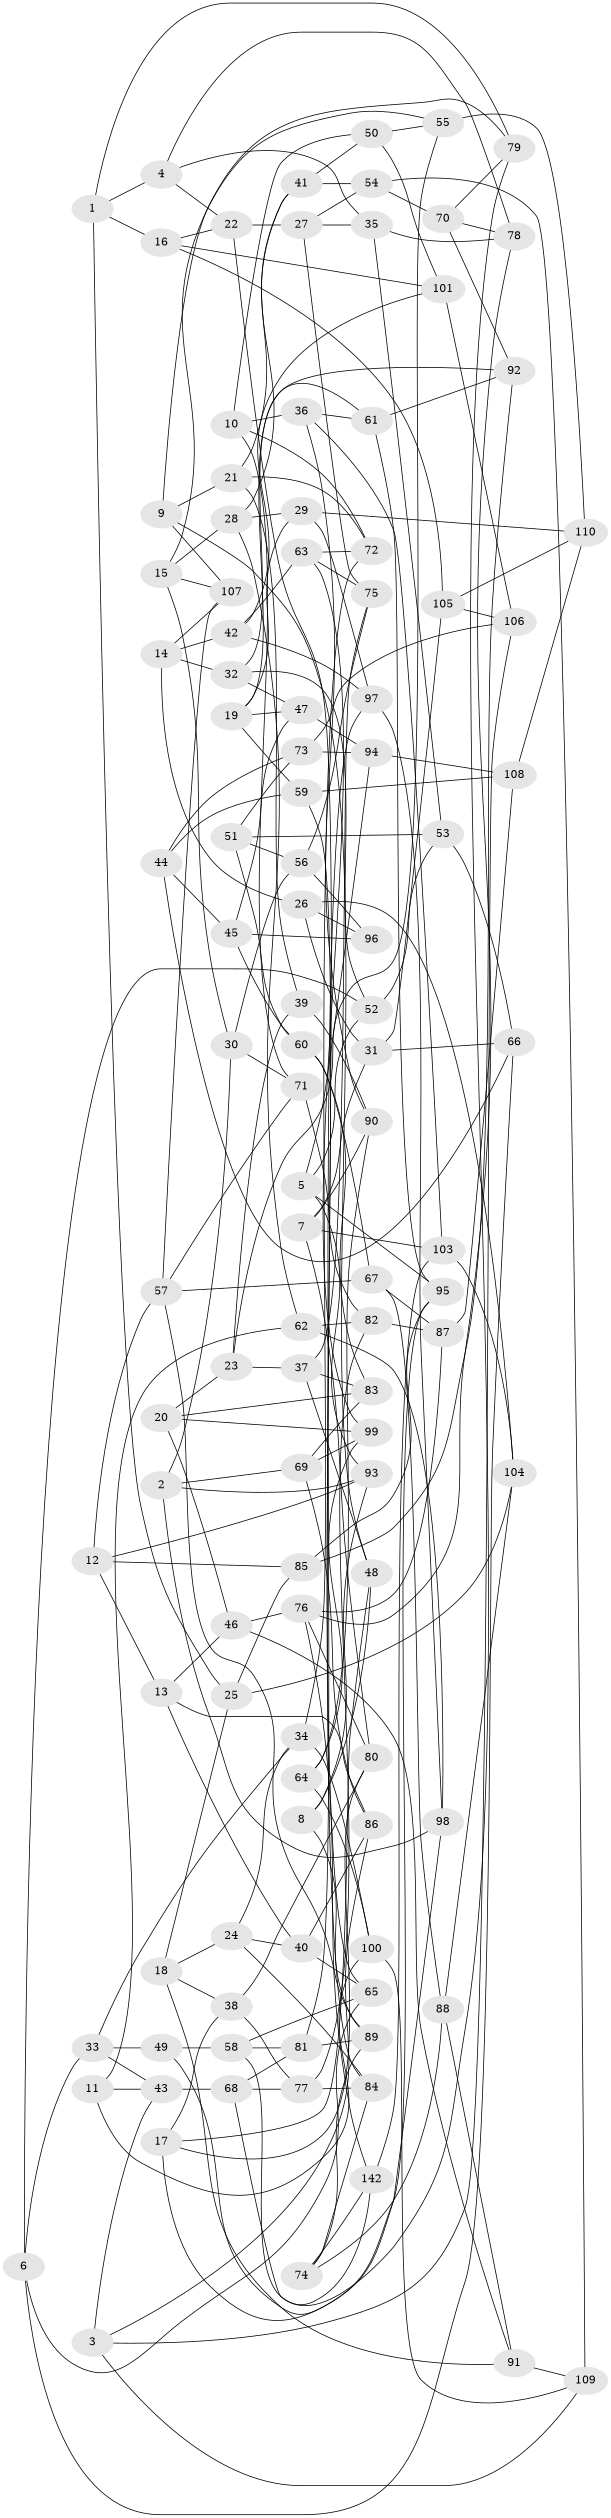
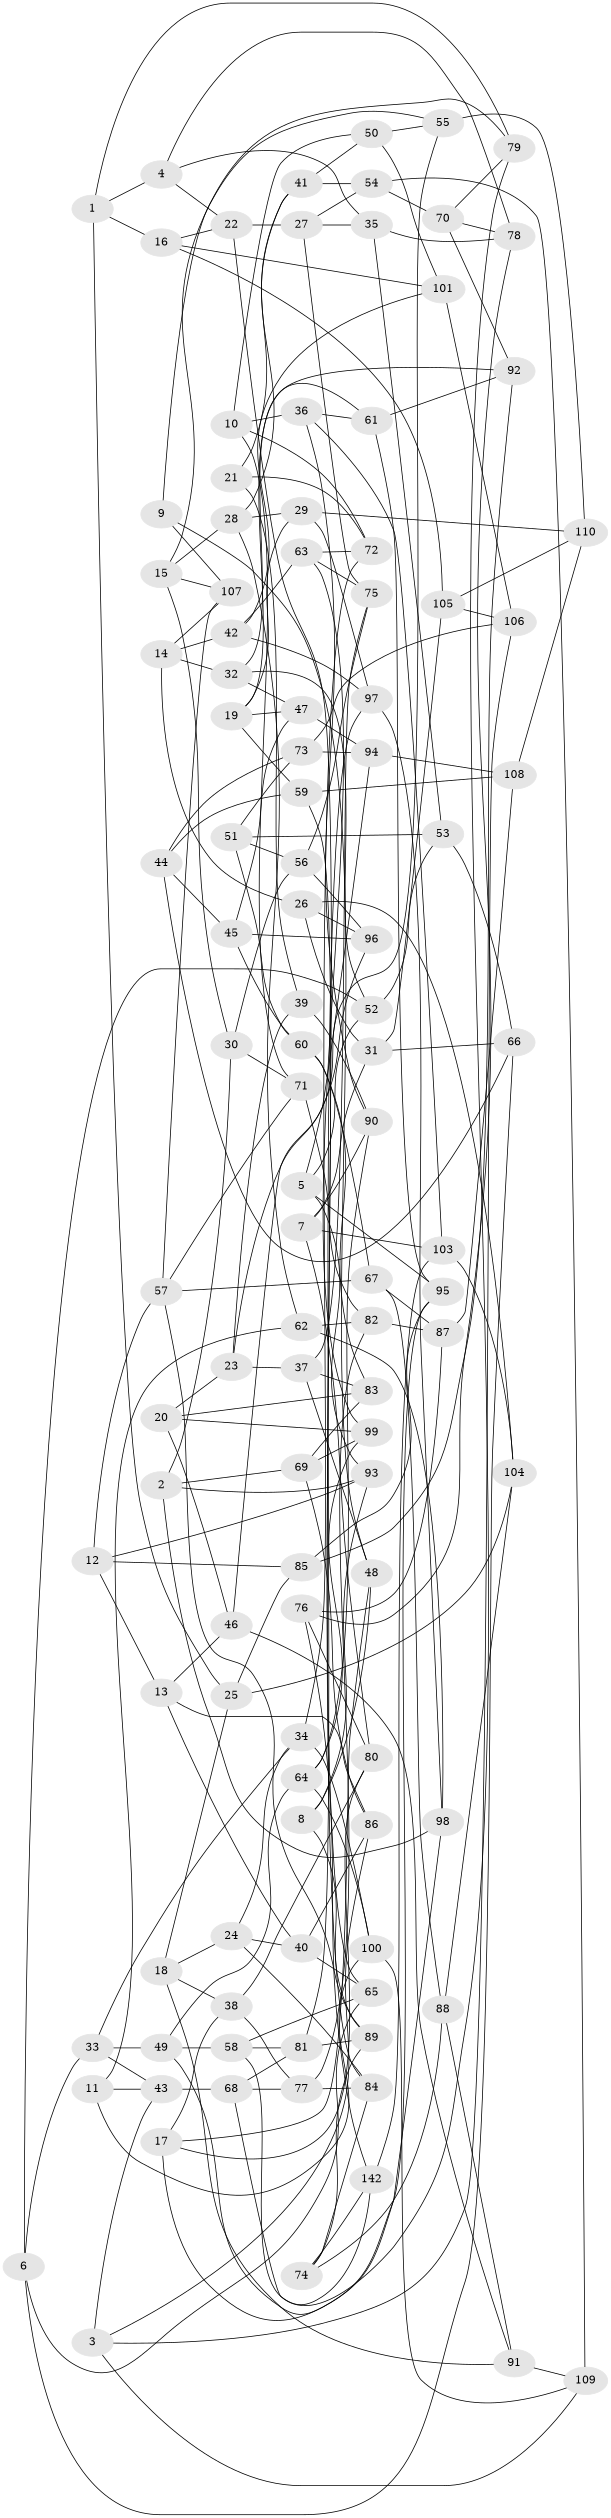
edge "21" -- "9": removed
edge "76" -- "46": now "96" -- "46"
edge "64" -- "49": added
